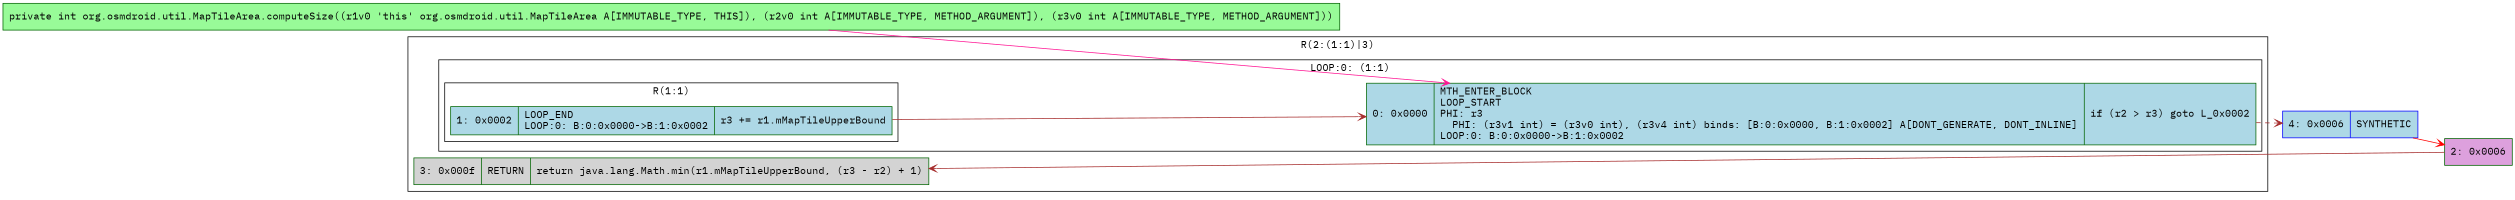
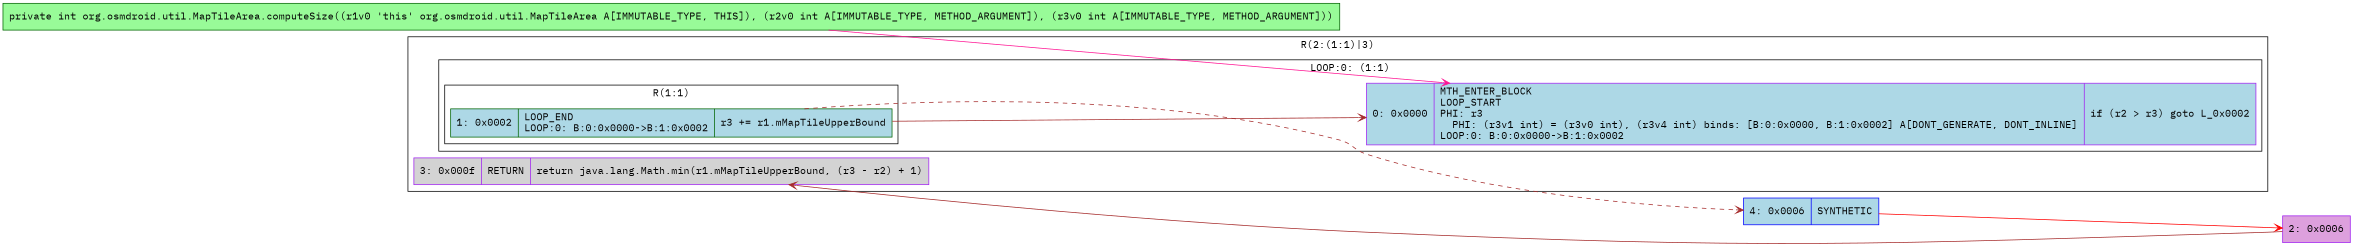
node "0: 0x0000": color darkgreen -> purple
edge "0: 0x0000" -> "4: 0x0006": now "1: 0x0002" -> "4: 0x0006"
node "2: 0x0006": color darkgreen -> purple
node "3: 0x000f": color darkgreen -> purple
